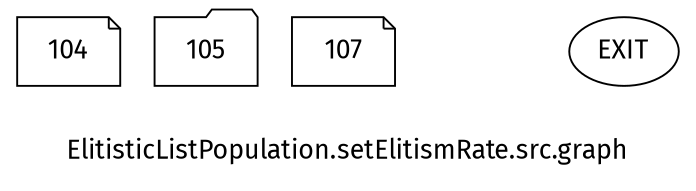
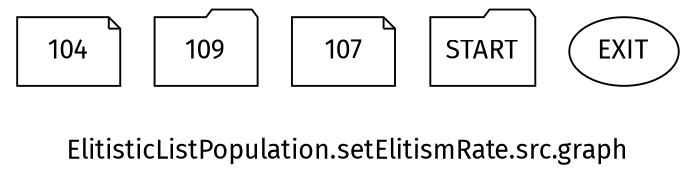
node "105": label "105" -> "109"
node "START": added
